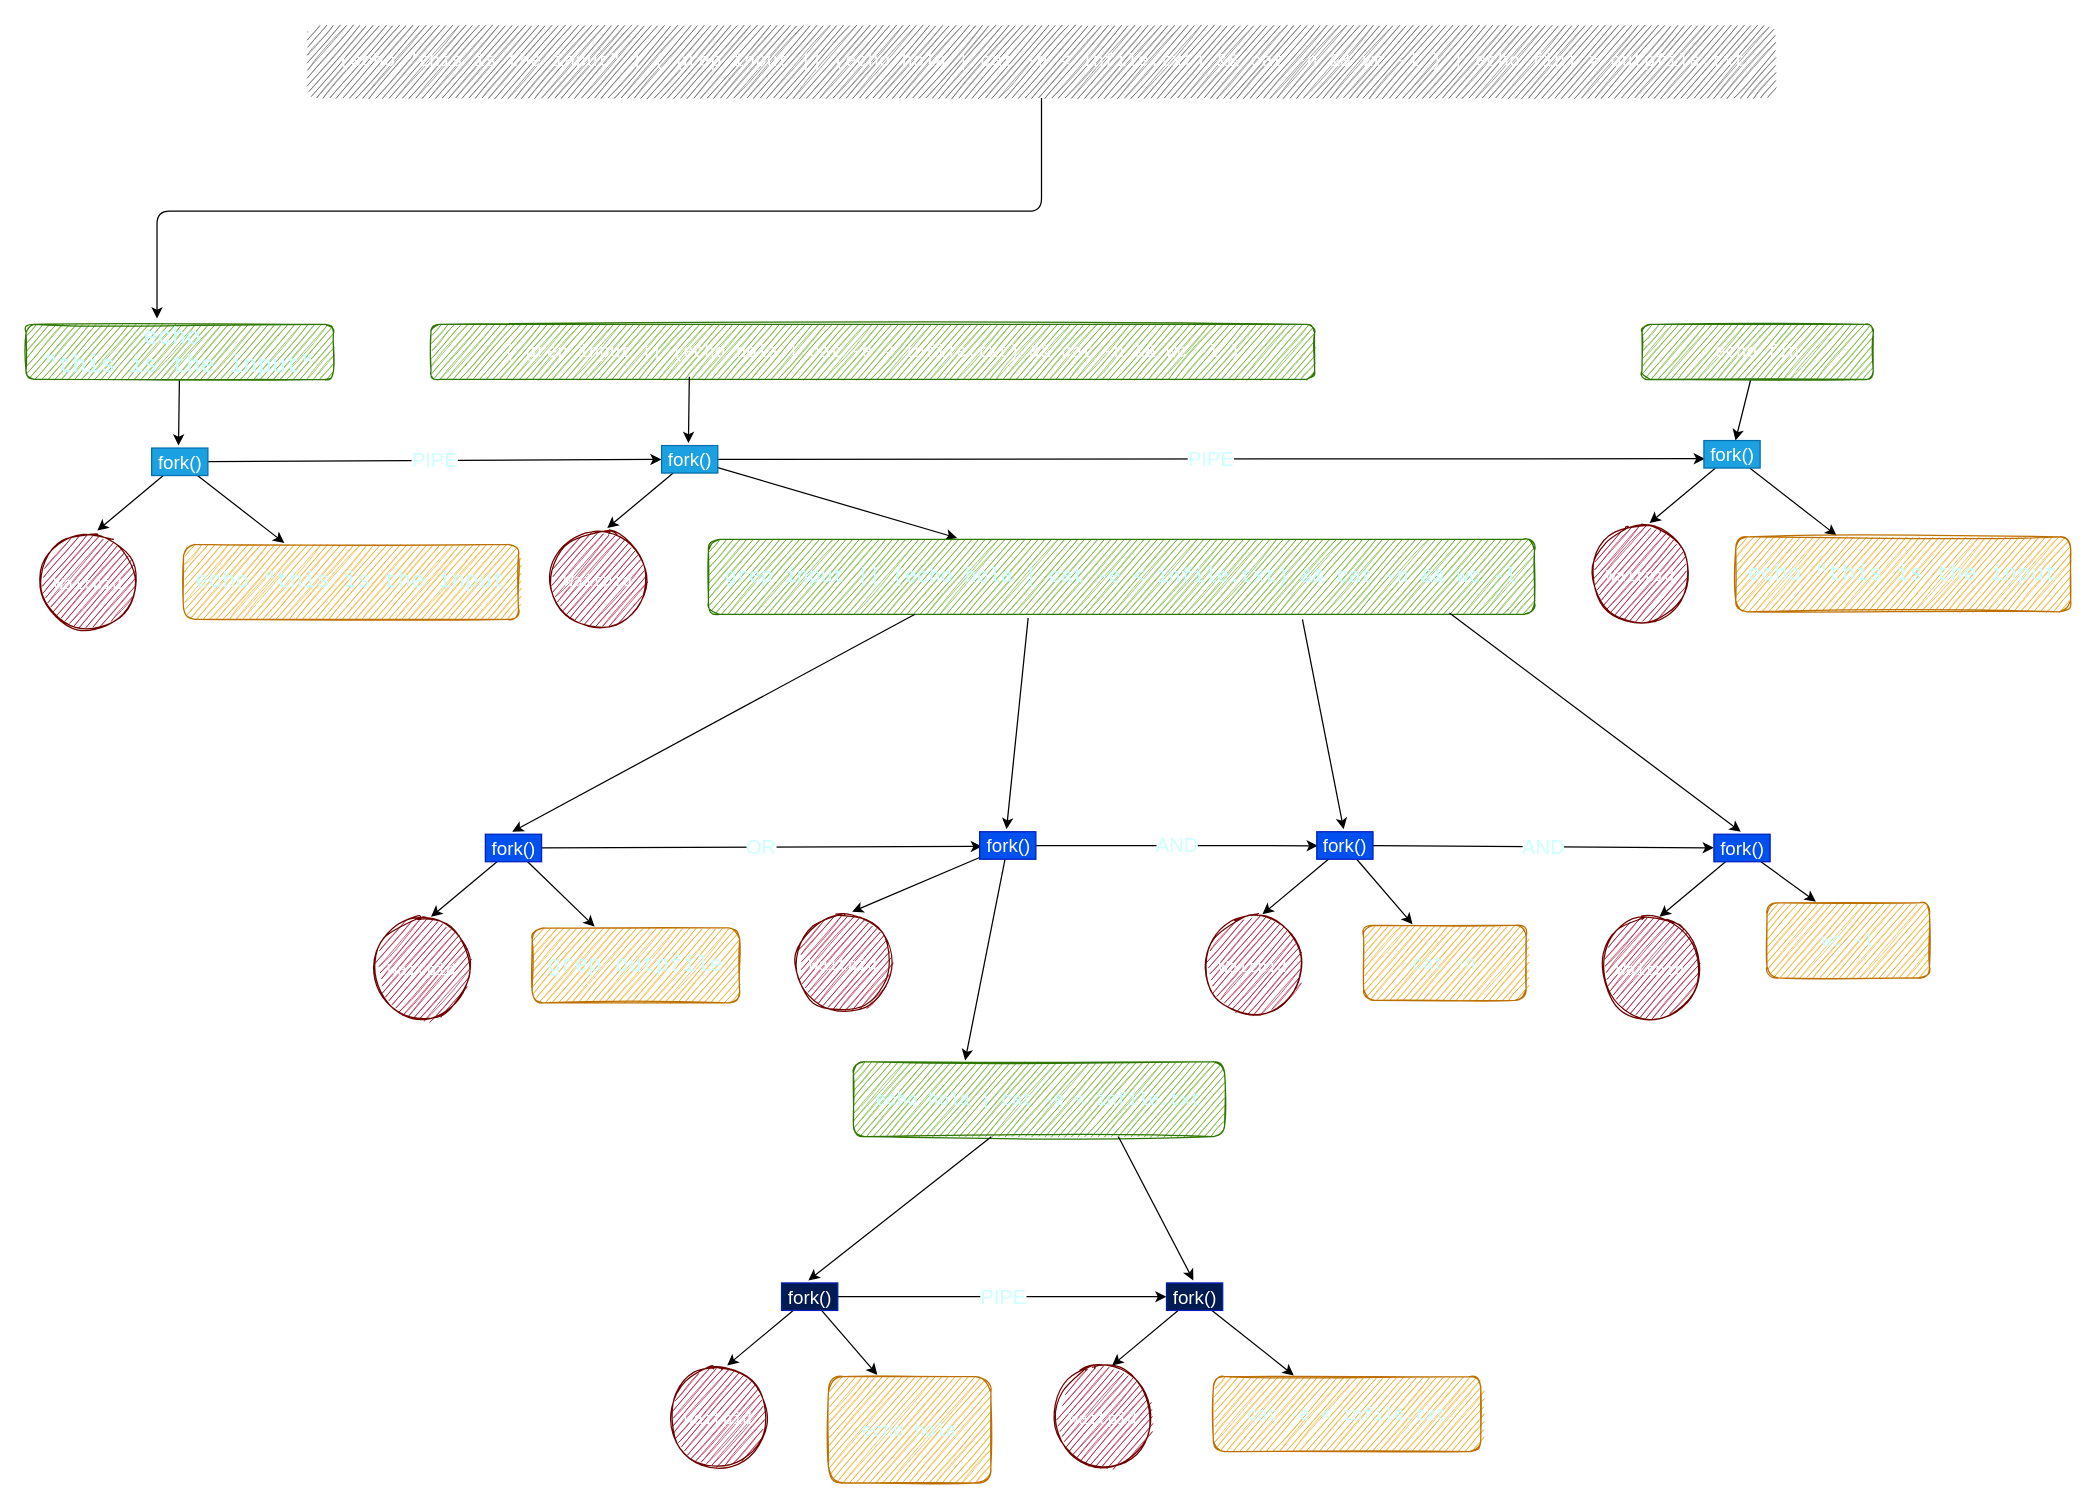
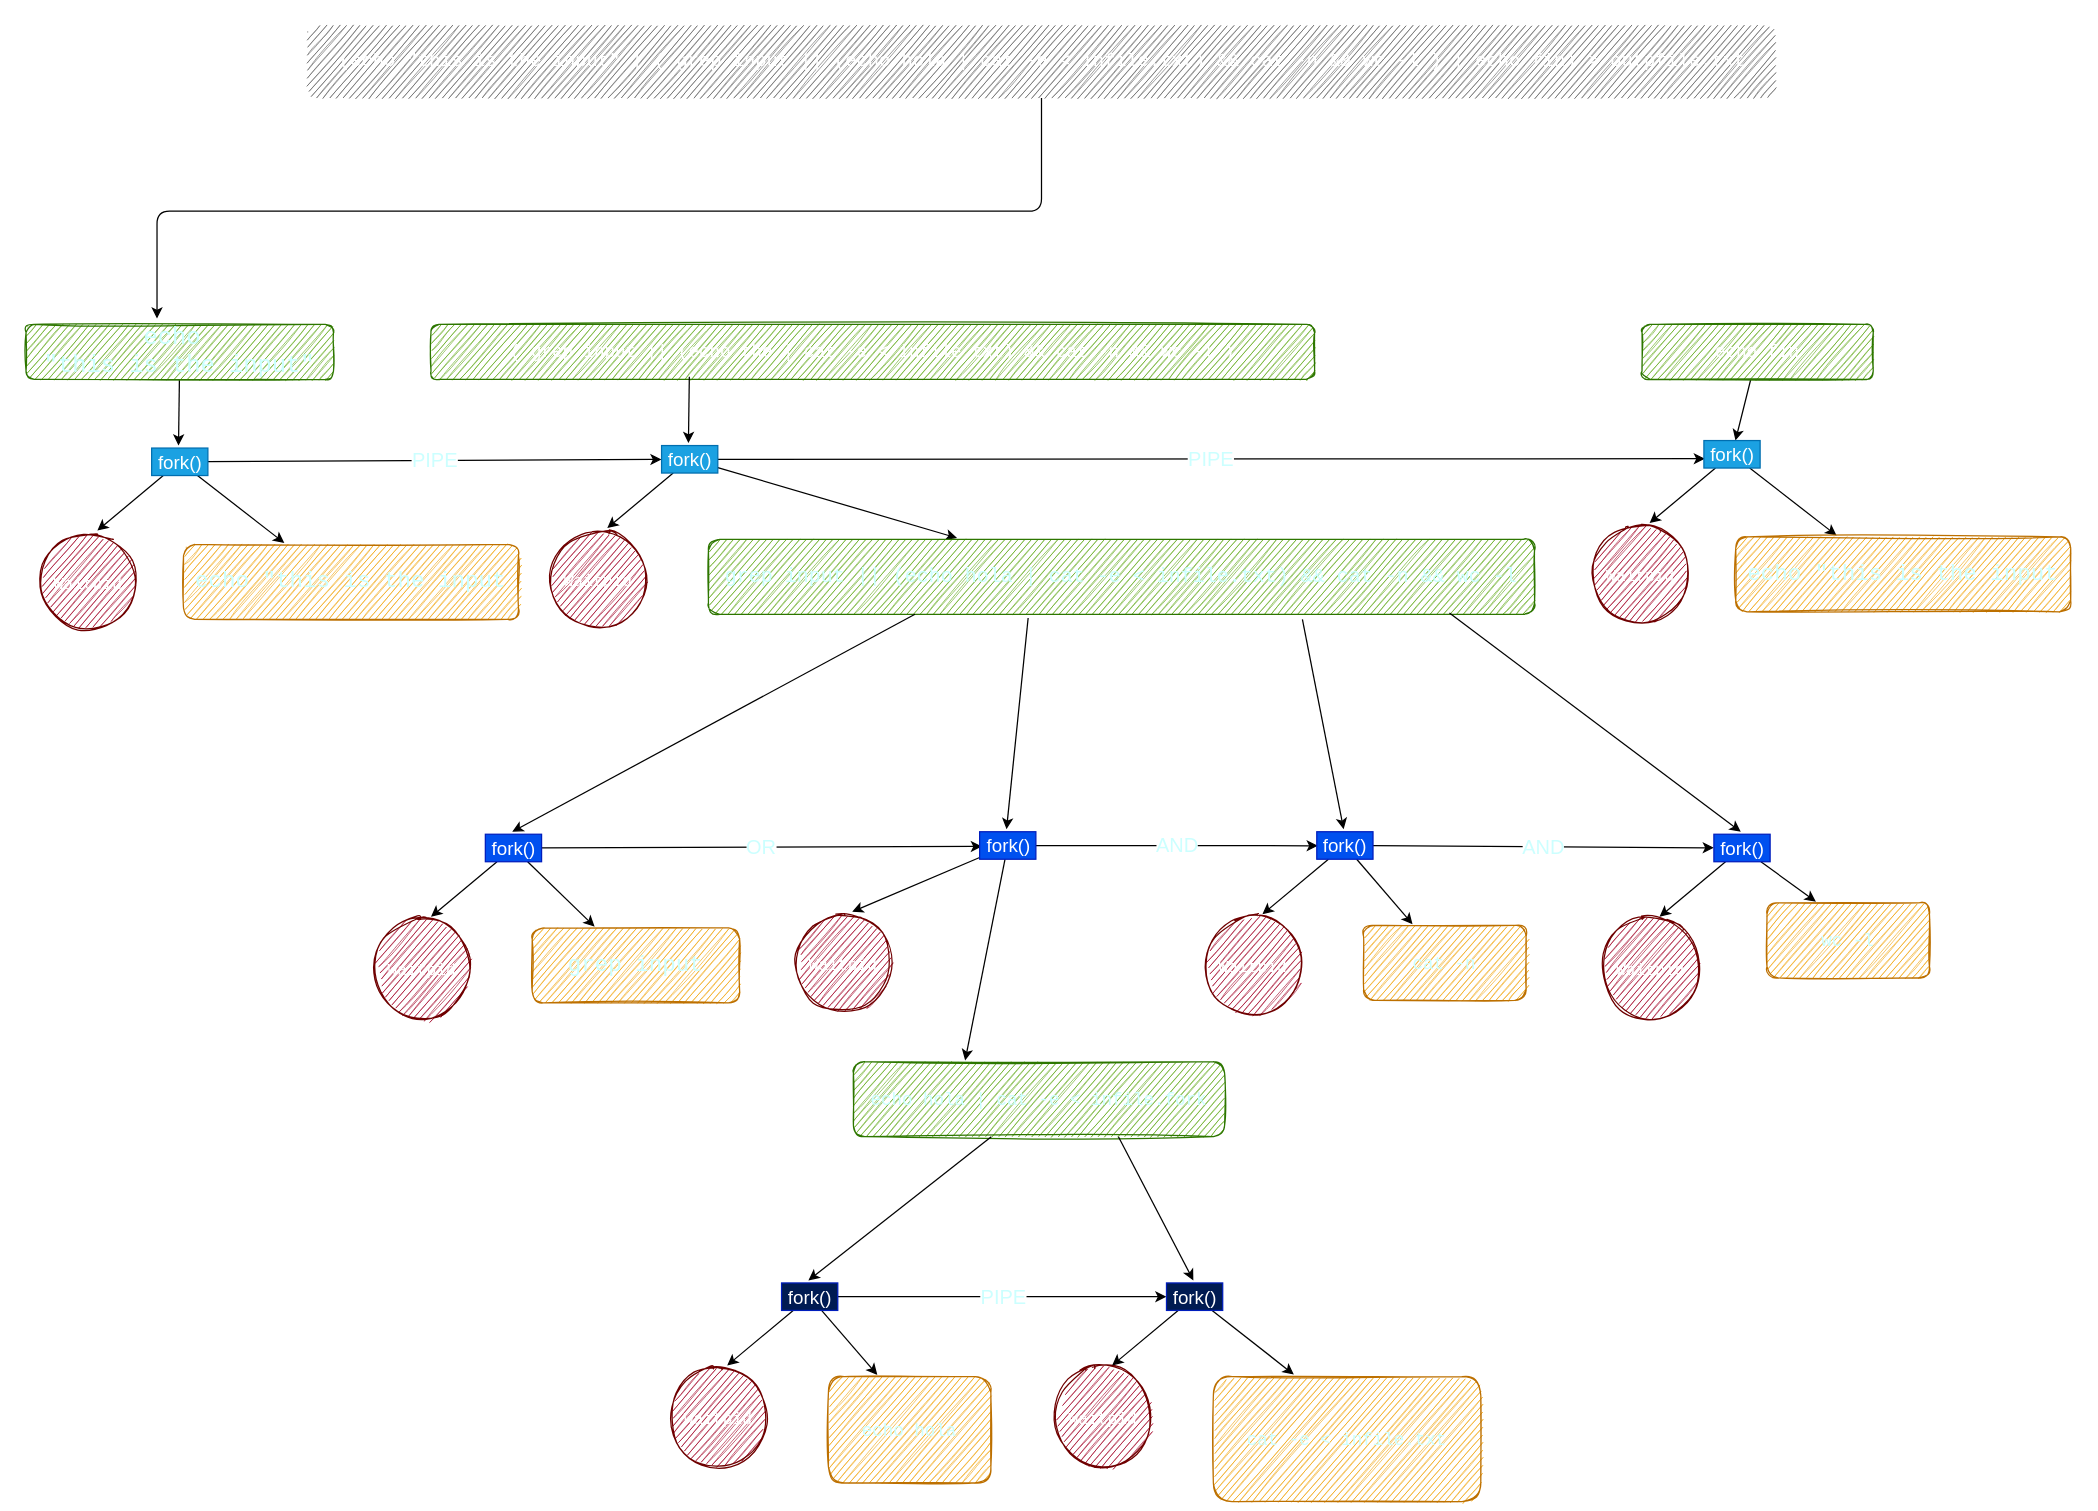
node "( grep input || (echo hola | cat -e < infile.txt) && cat -n && wc -l )": label "( grep input || (echo hola | cat -e < infile.txt) && cat -n && wc -l )" -> "( grep input || (echo the | cat -e < infile.txt) && cat -n && wc -l )"
node "grep outpfile": label "grep outpfile" -> "grep input"
node "echo hola | cat -e < infile.txt": label "echo hola | cat -e < infile.txt" -> "echo hola | cat -e < infile.fork"
node "cat -e < infile.txt": size 268x75 -> 268x125
